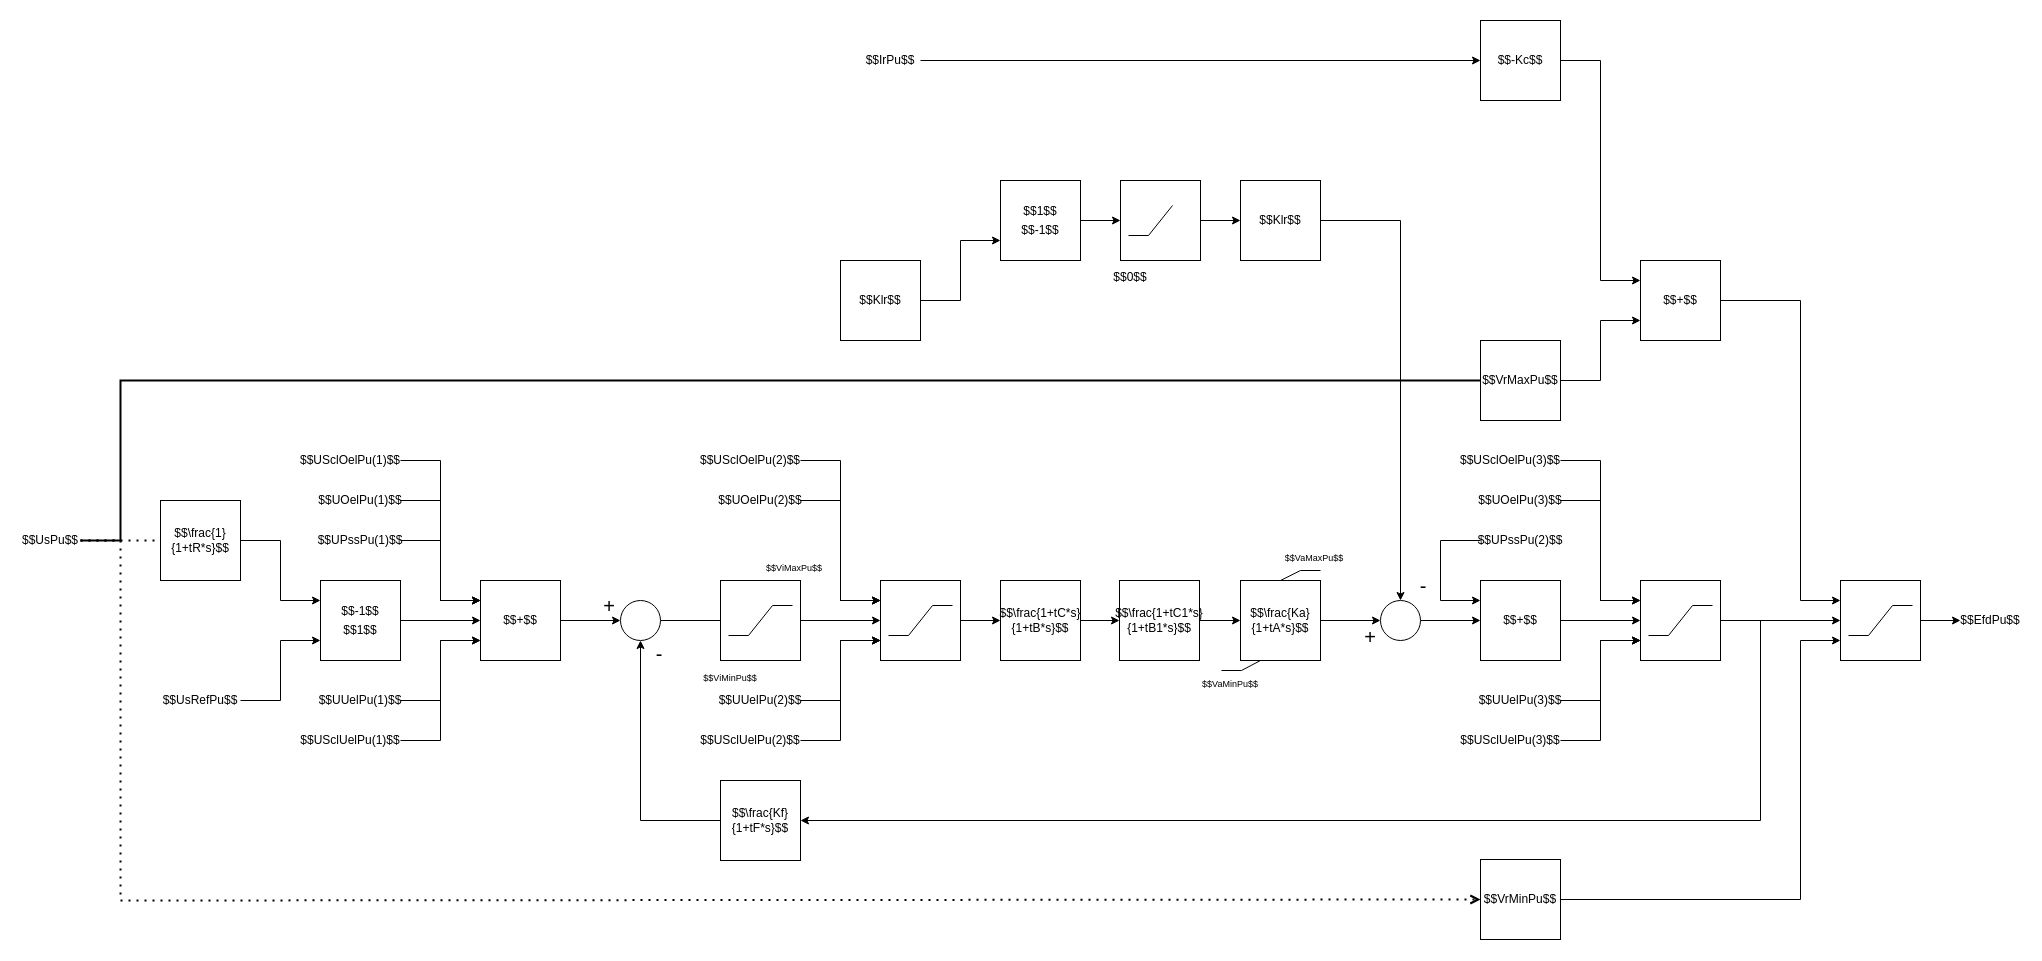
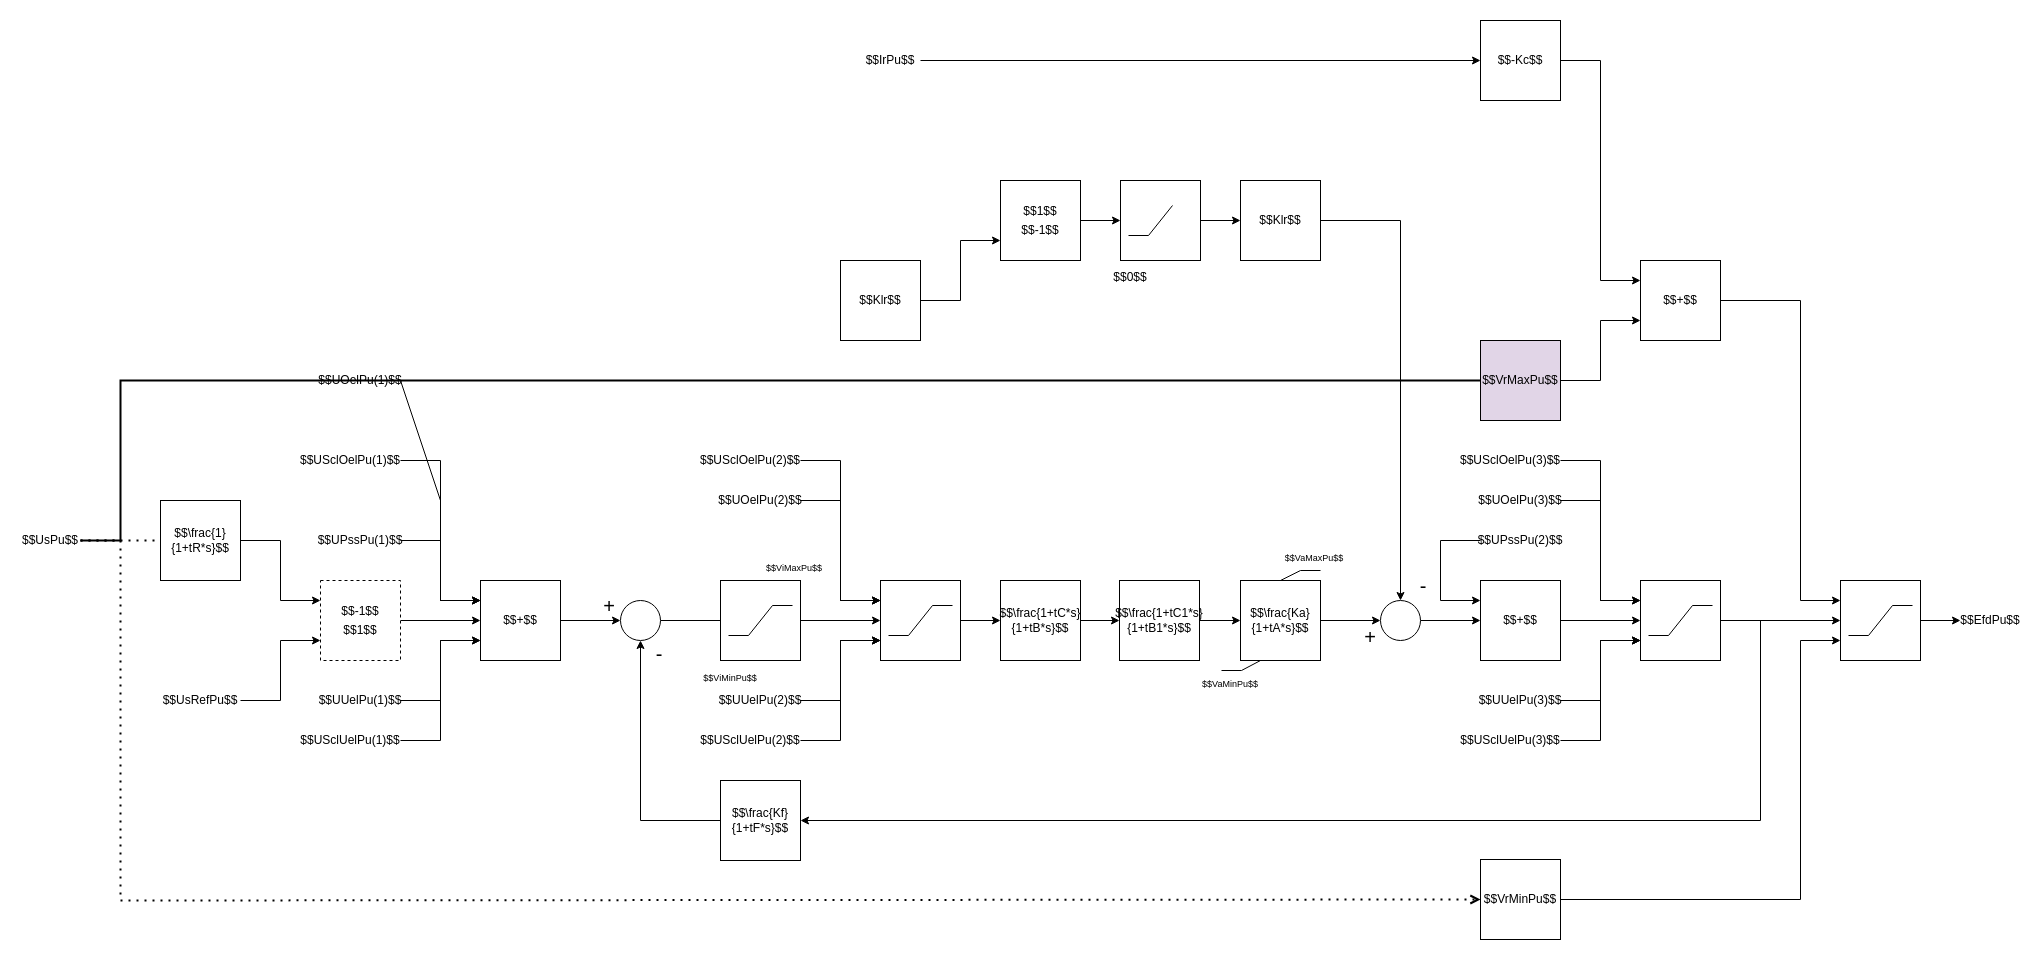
node "$$VrMaxPu$$": fillcolor #ffffff -> #e1d5e7
node "$$UOelPu(1)$$": moved (361, 501) -> (361, 381)
node "$$-1$$ $$1$$": style solid -> dashed
